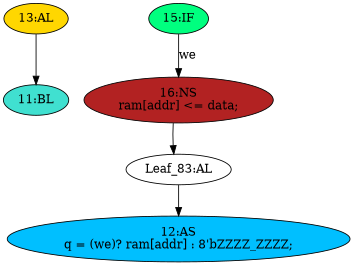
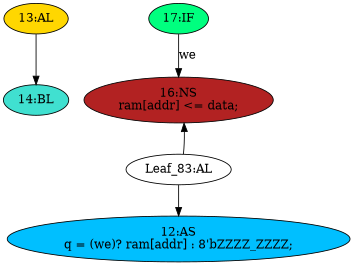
node "15:IF": label "15:IF" -> "17:IF"
node "11:BL": label "11:BL" -> "14:BL"
edge "16:NS ram[addr] <= data;" -> "Leaf_83:AL": reversed
